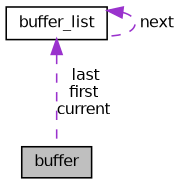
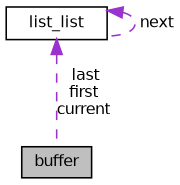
node "buffer_list": label "buffer_list" -> "list_list"
